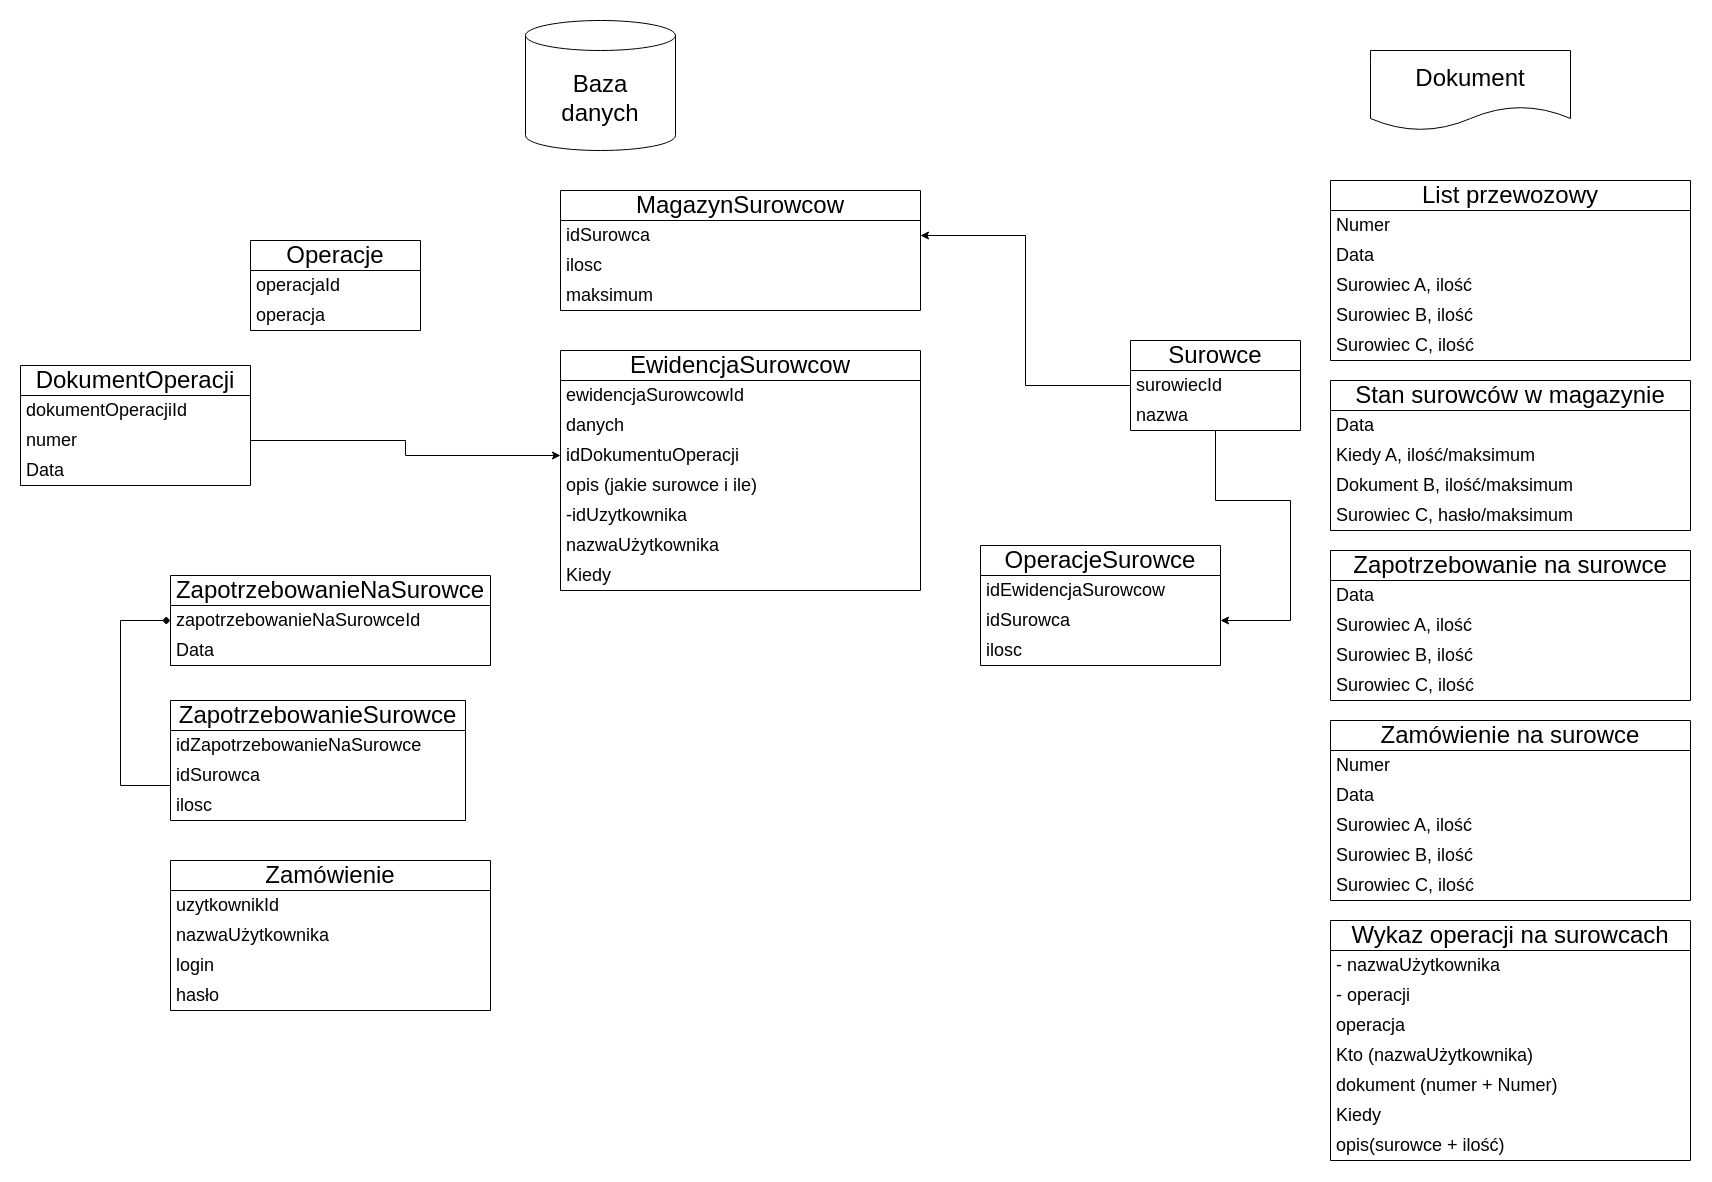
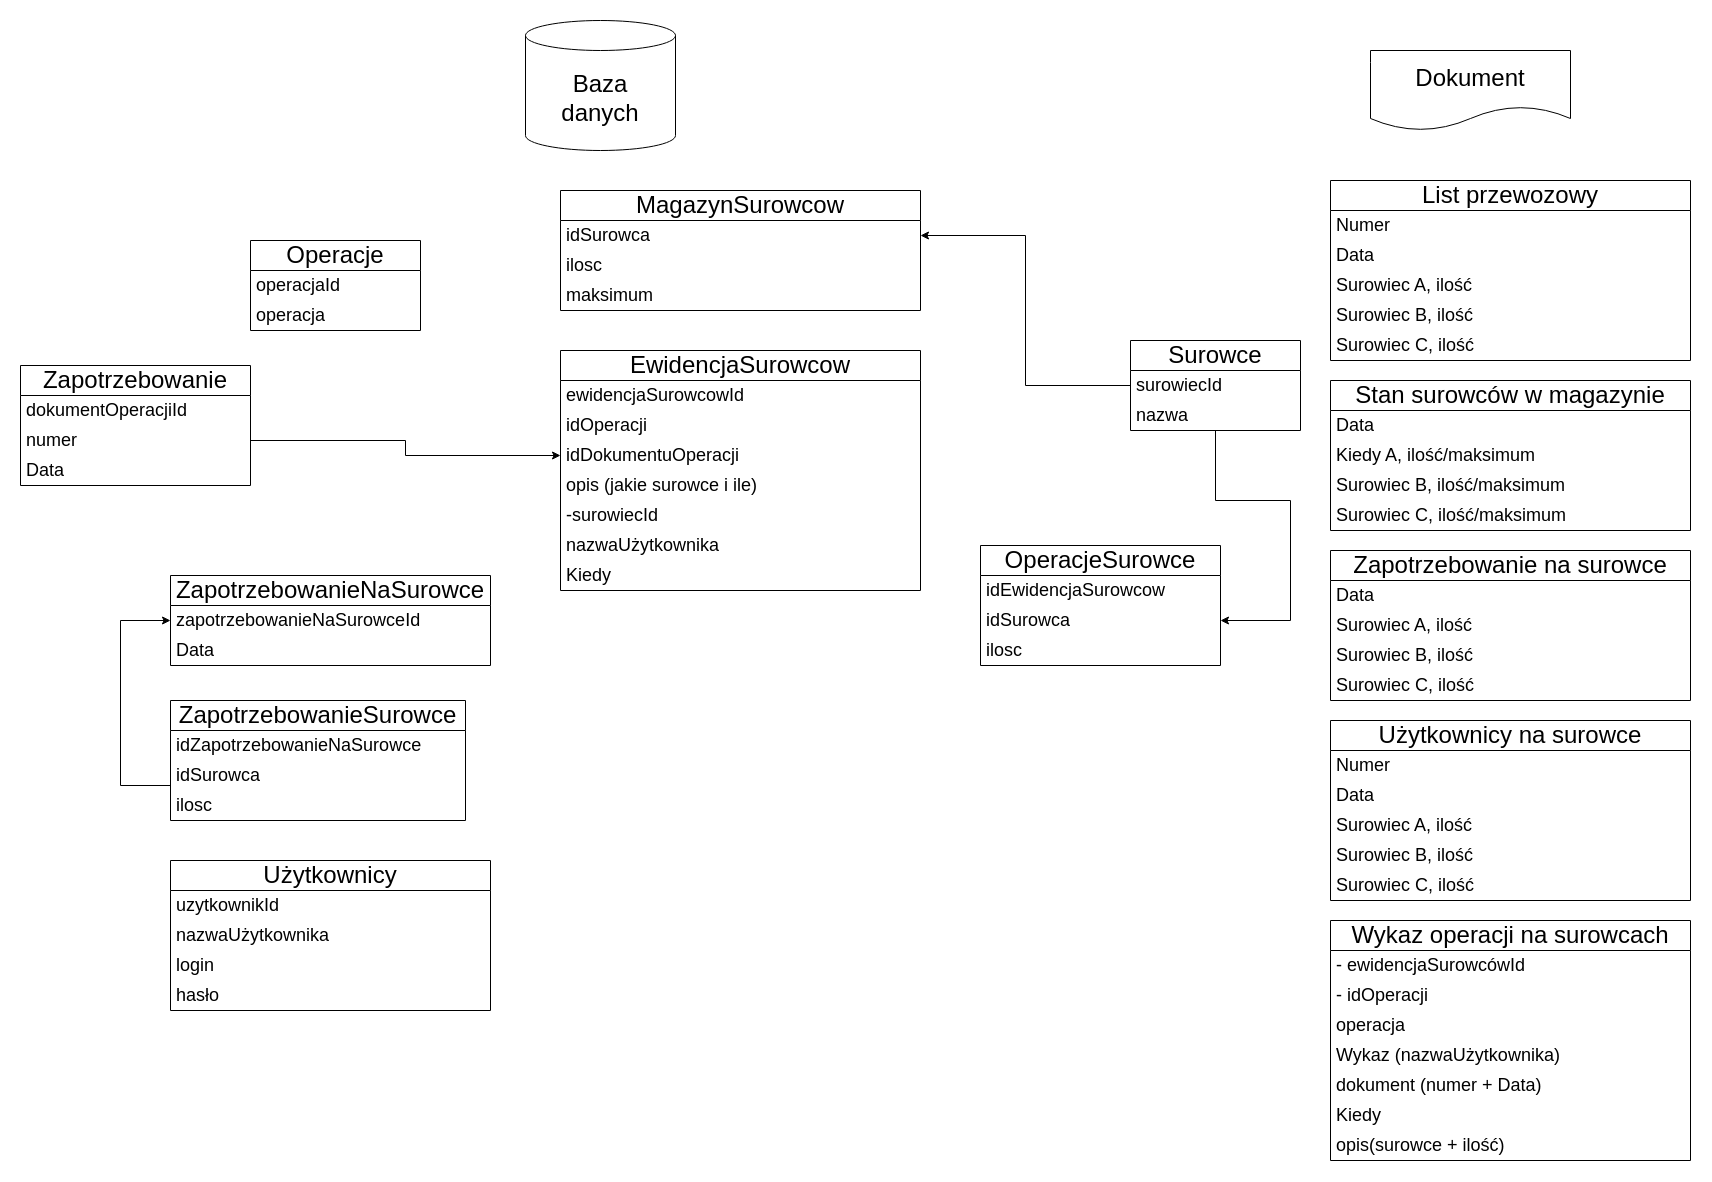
node "DokumentOperacji": label "DokumentOperacji" -> "Zapotrzebowanie"
node "danych": label "danych" -> "idOperacji"
node "Dokument B, ilość/maksimum": label "Dokument B, ilość/maksimum" -> "Surowiec B, ilość/maksimum"
node "-idUzytkownika": label "-idUzytkownika" -> "-surowiecId"
node "Surowiec C, hasło/maksimum": label "Surowiec C, hasło/maksimum" -> "Surowiec C, ilość/maksimum"
edge "idZapotrzebowanieNaSurowce" -> "zapotrzebowanieNaSurowceId": arrowhead diamond -> classic
node "Zamówienie na surowce": label "Zamówienie na surowce" -> "Użytkownicy na surowce"
node "Zamówienie": label "Zamówienie" -> "Użytkownicy"
node "- nazwaUżytkownika": label "- nazwaUżytkownika" -> "- ewidencjaSurowcówId"
node "- operacji": label "- operacji" -> "- idOperacji"
node "Kto (nazwaUżytkownika)": label "Kto (nazwaUżytkownika)" -> "Wykaz (nazwaUżytkownika)"
node "dokument (numer + Numer)": label "dokument (numer + Numer)" -> "dokument (numer + Data)"
